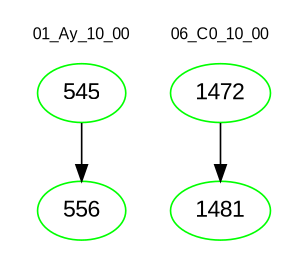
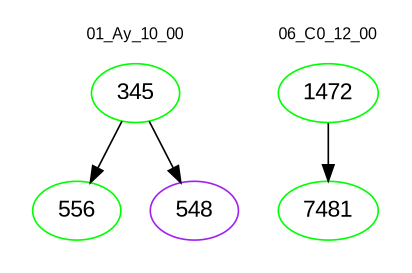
cluster "06_C0_10_00": label "06_C0_10_00" -> "06_C0_12_00"
node "545": label "545" -> "345"
node "548": added
node "1481": label "1481" -> "7481"
